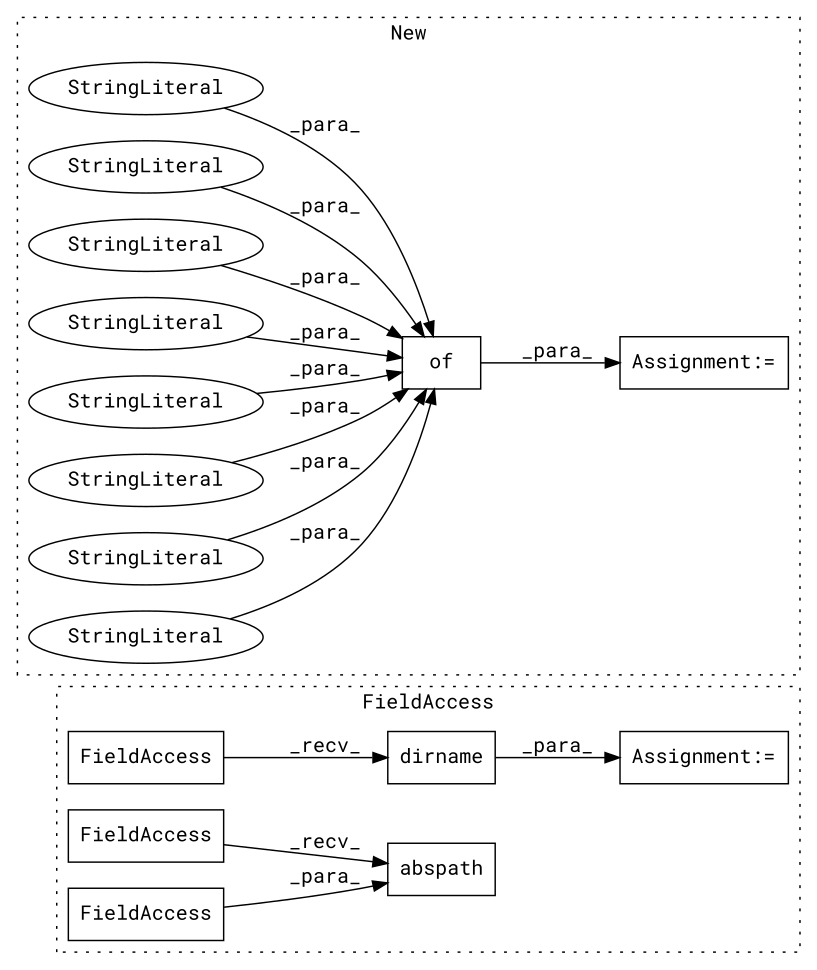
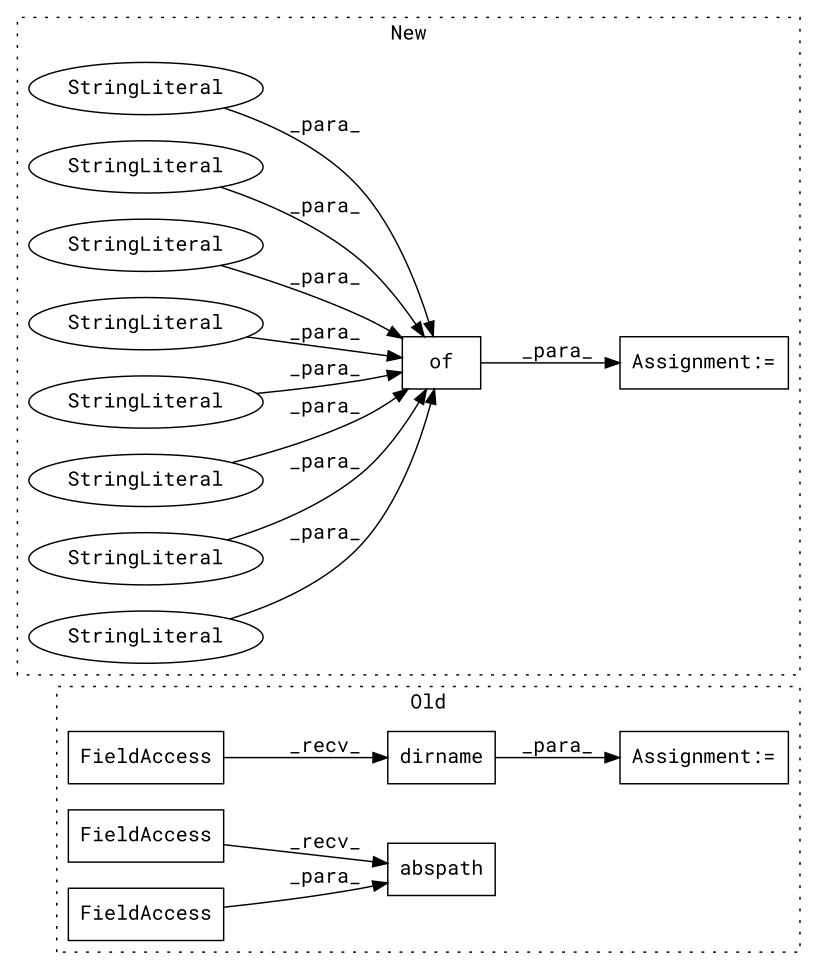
cluster "FieldAccess": label "FieldAccess" -> "Old"
